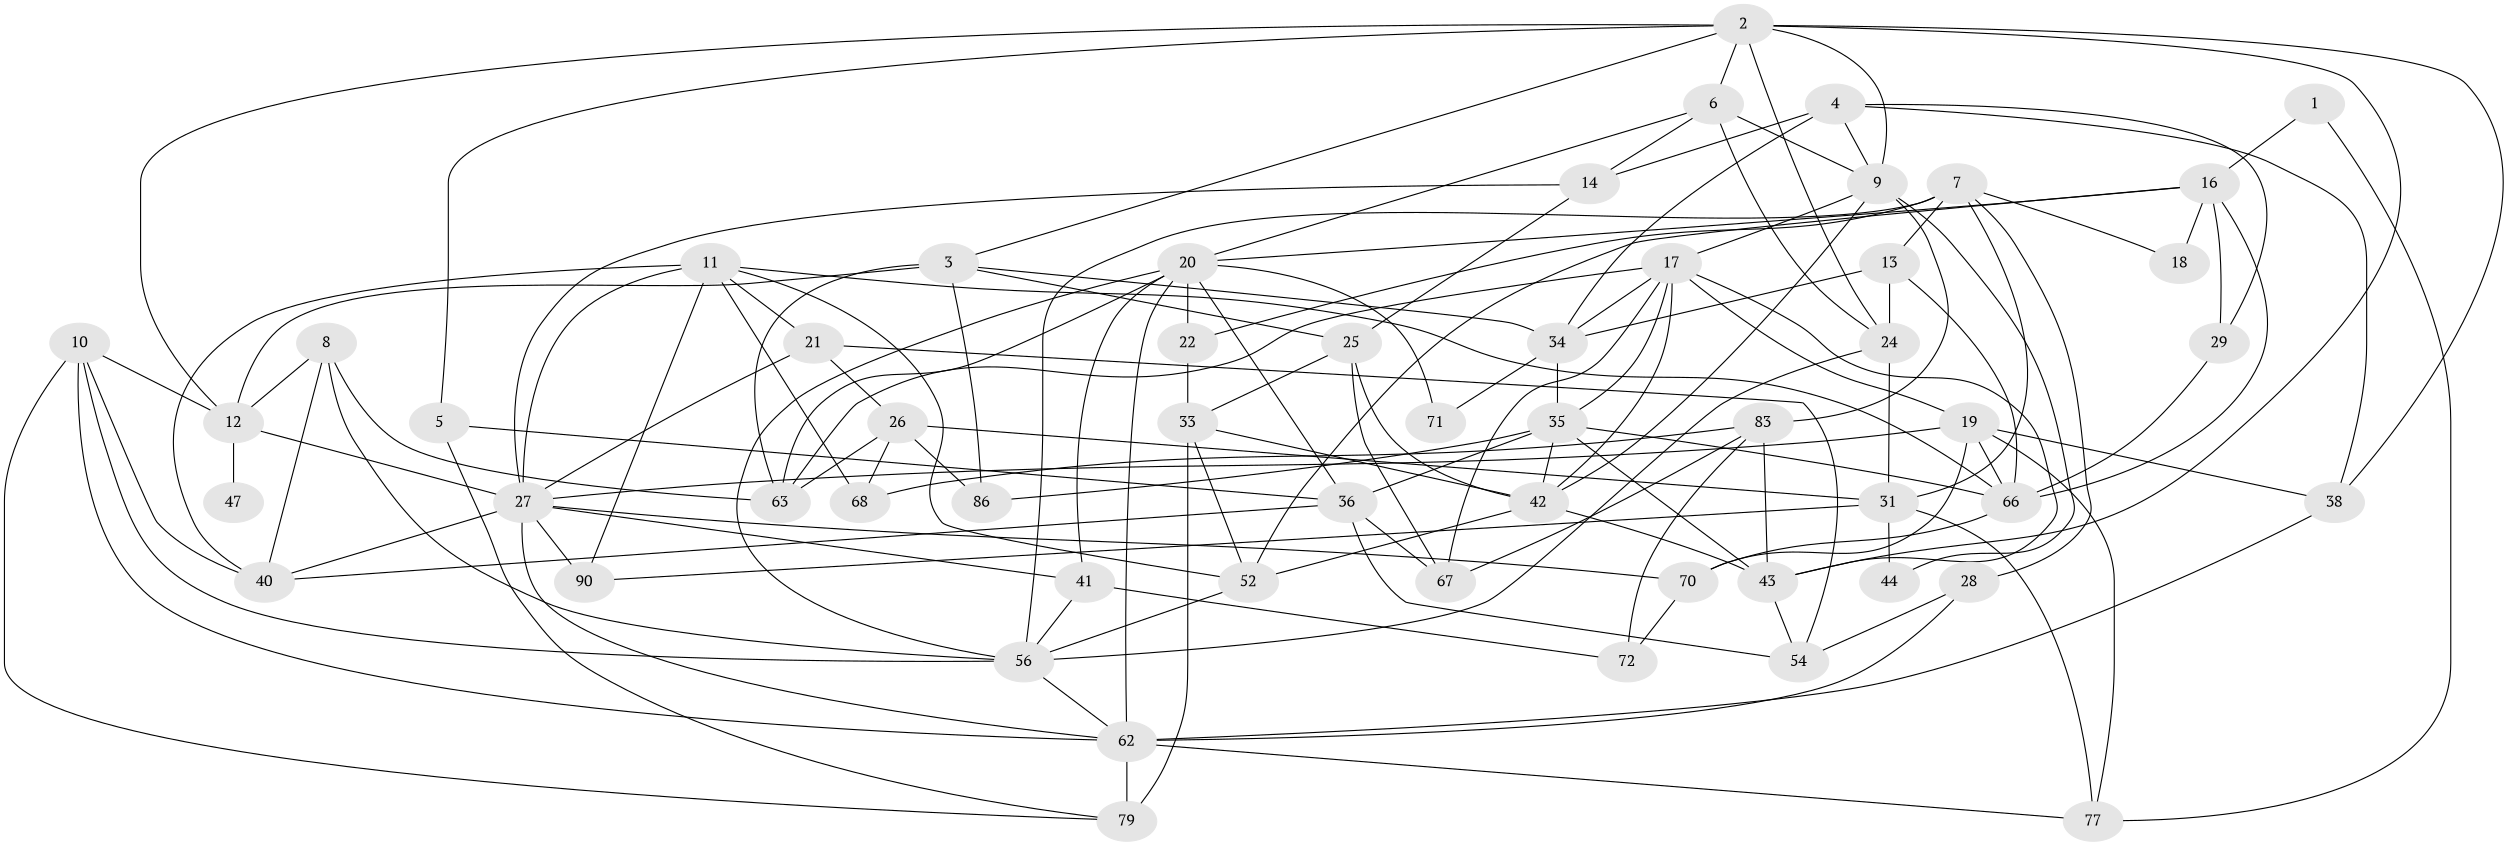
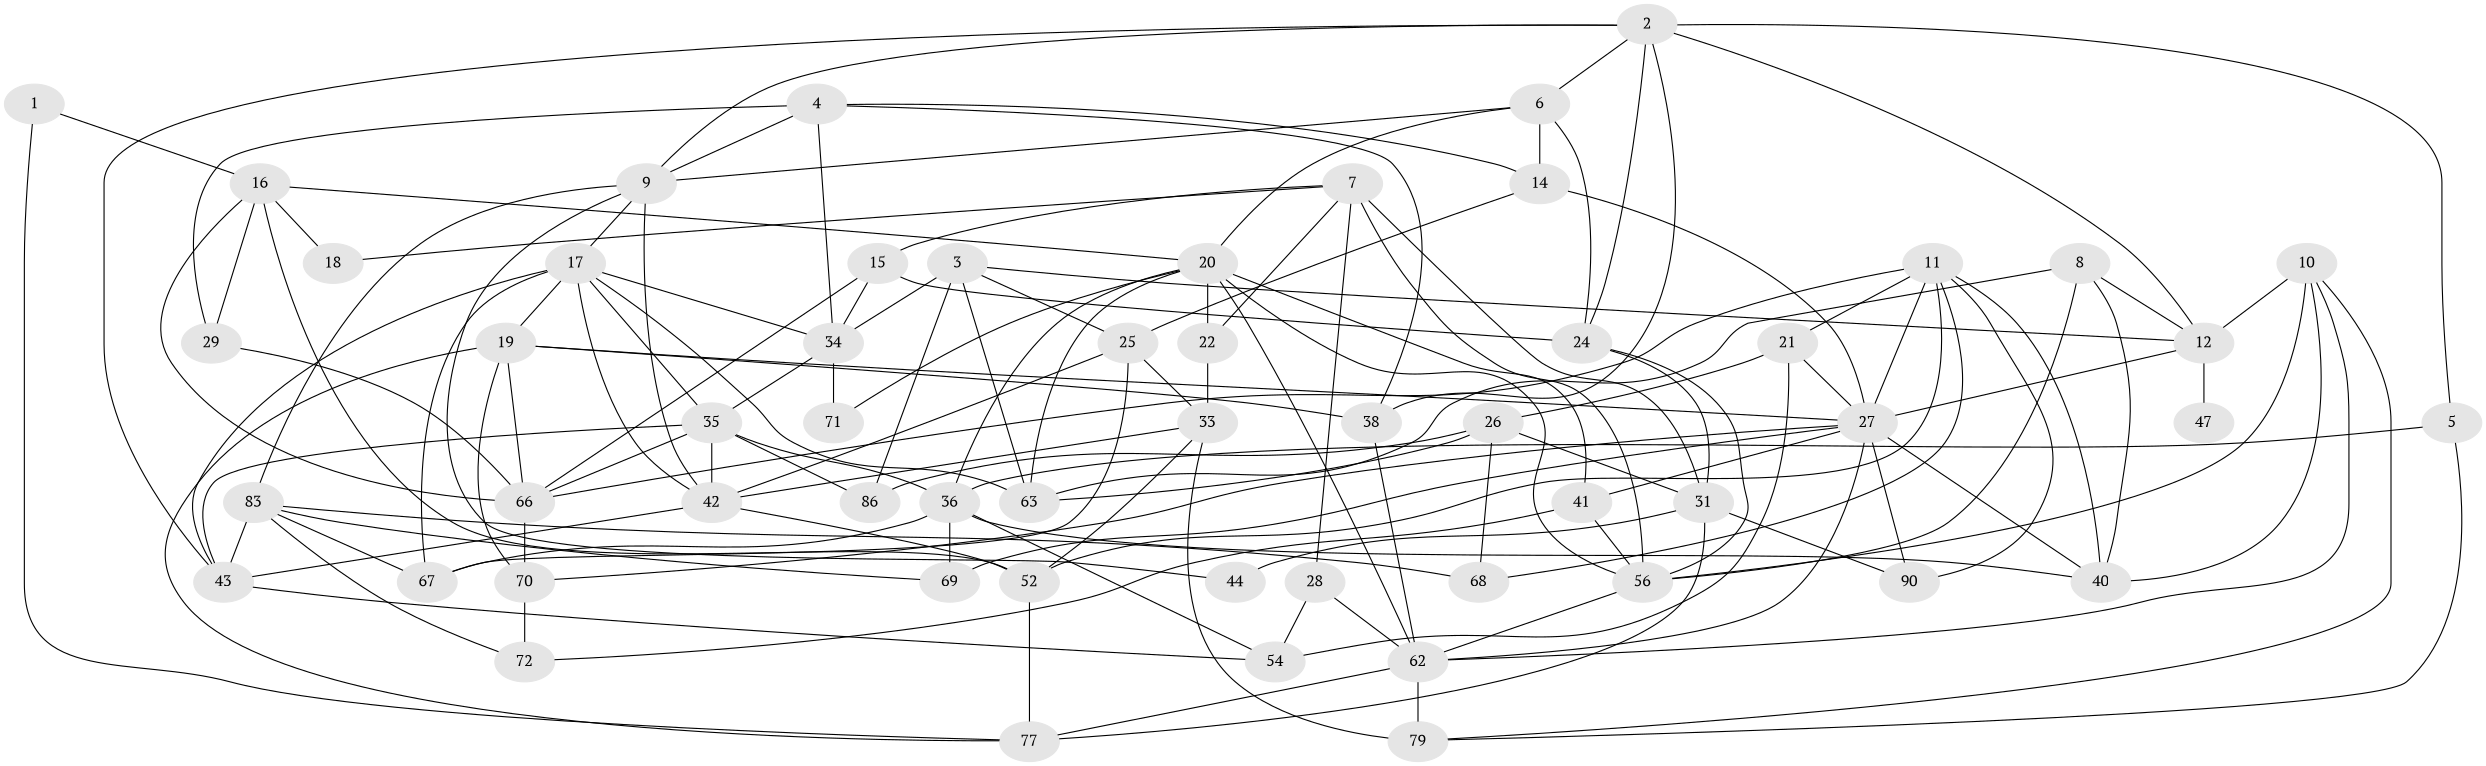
edge "2" -- "3": removed
node "13": label "13" -> "15"
node "69": added
edge "52" -- "56": now "52" -- "77"
